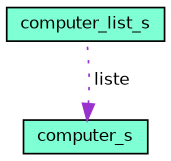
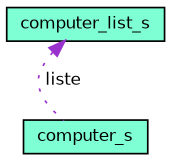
edge "computer_list_s" -> "computer_s": reversed
